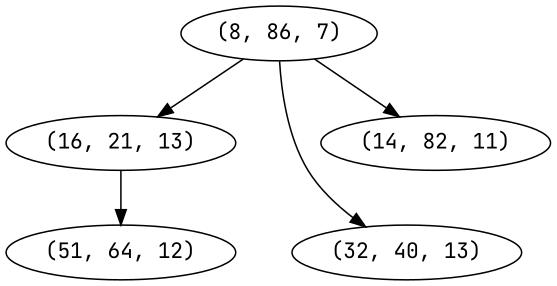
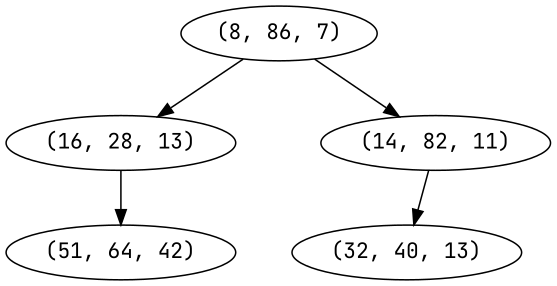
node "(16, 21, 13)": label "(16, 21, 13)" -> "(16, 28, 13)"
edge "(8, 86, 7)" -> "(32, 40, 13)": now "(14, 82, 11)" -> "(32, 40, 13)"
node "(51, 64, 12)": label "(51, 64, 12)" -> "(51, 64, 42)"
